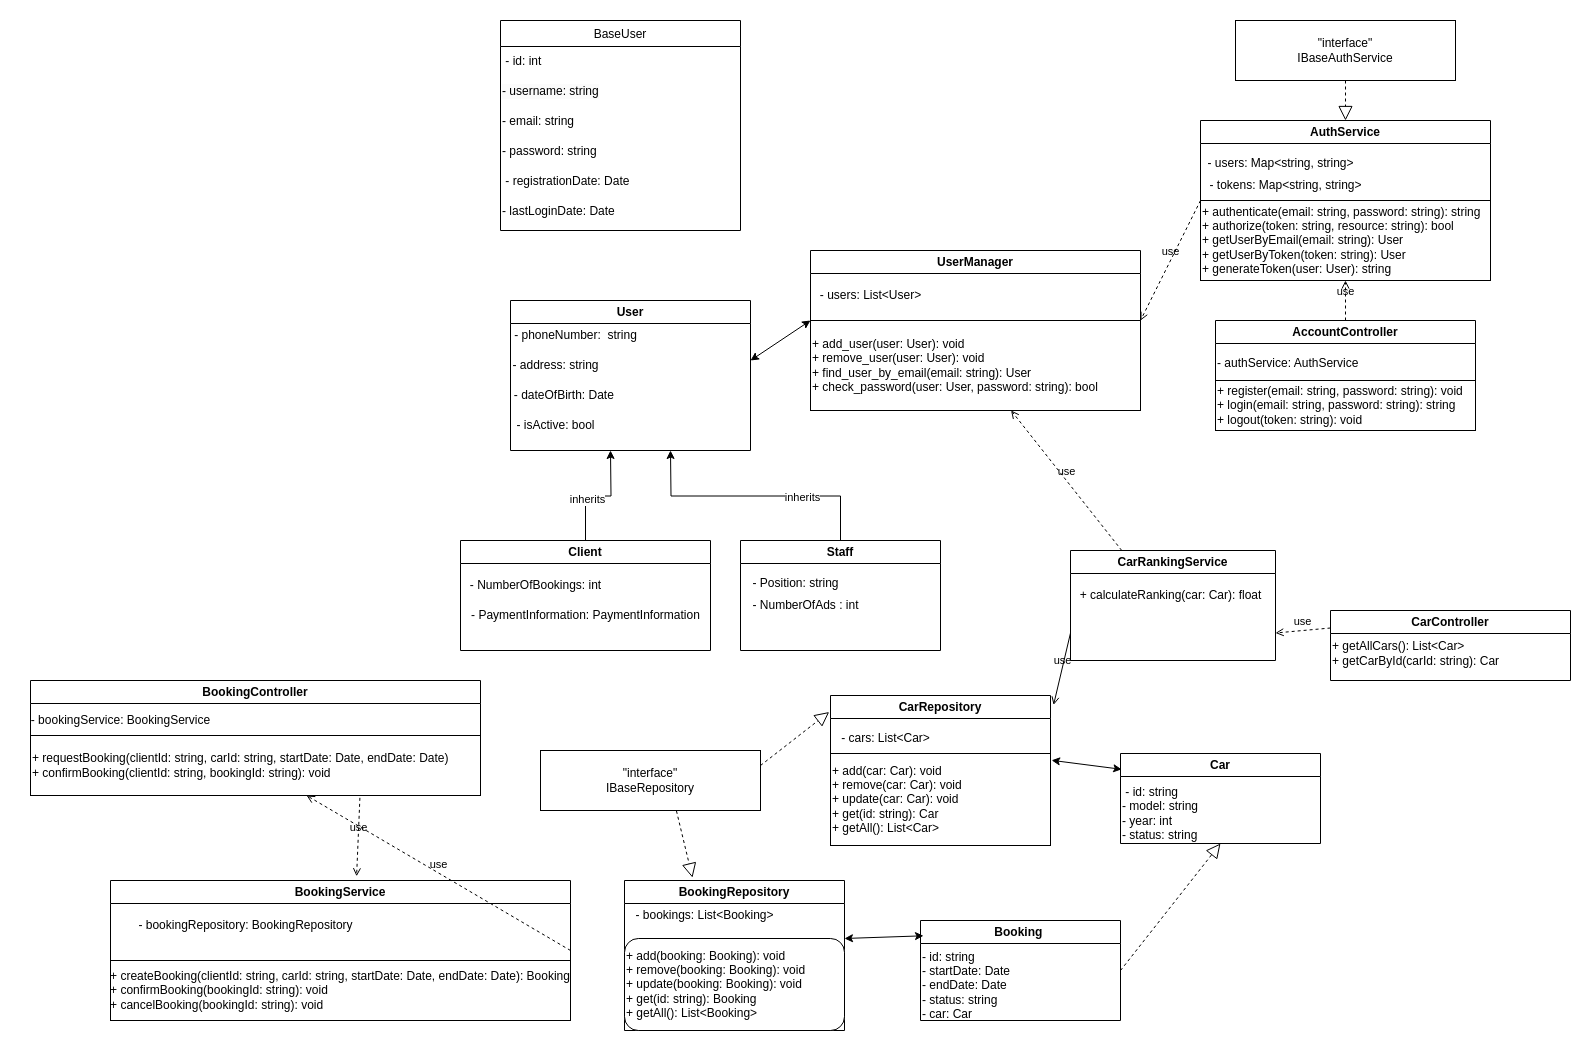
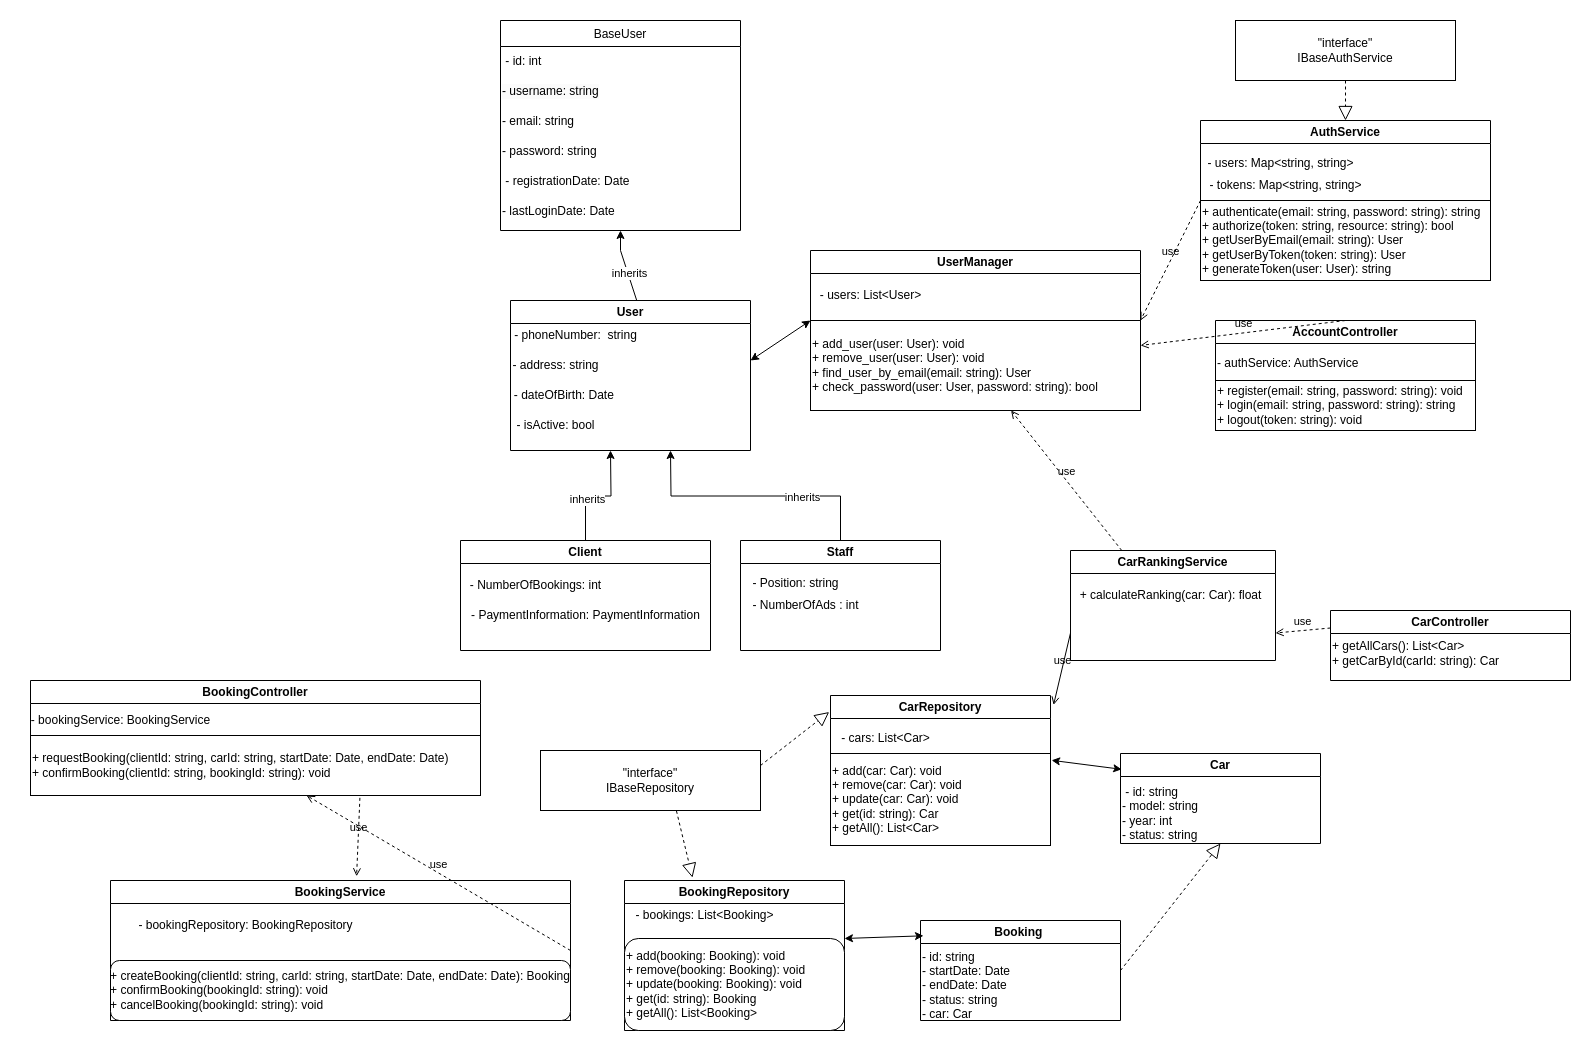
edge "User" -> "BaseUser": added, label "inherits"
edge "AccountController" -> "+ authenticate(email: string, password: string): string + authorize(token: string, resource: string): bool + getUserByEmail(email: string): User + getUserByToken(token: string): User + generateToken(user: User): string": now "AccountController" -> "+ add_user(user: User): void + remove_user(user: User): void + find_user_by_email(email: string): User + check_password(user: User, password: string): bool"
node "+ createBooking(clientId: string, carId: string, startDate: Date, endDate: Date): Booking + confirmBooking(bookingId: string): void + cancelBooking(bookingId: string): void": shape rectangle -> rounded rectangle
